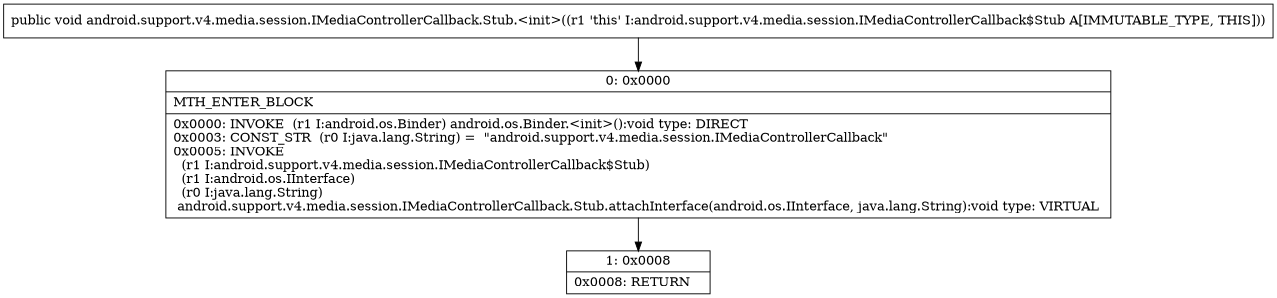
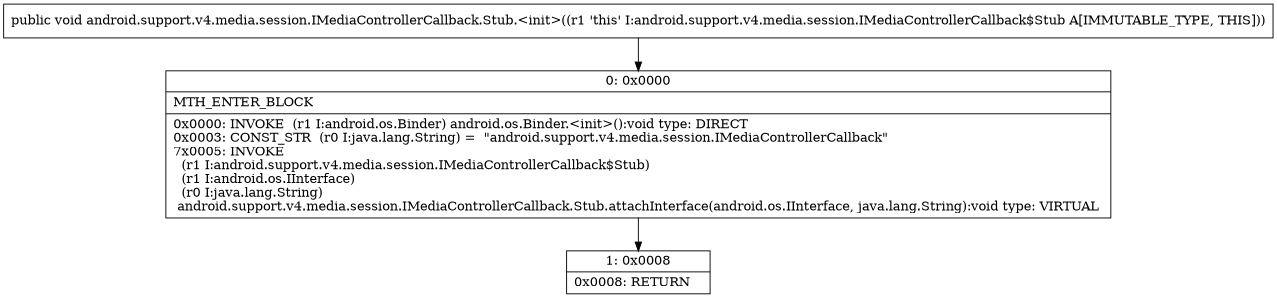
node "0: 0x0000": text "0x0005: INVOKE" -> "7x0005: INVOKE"
